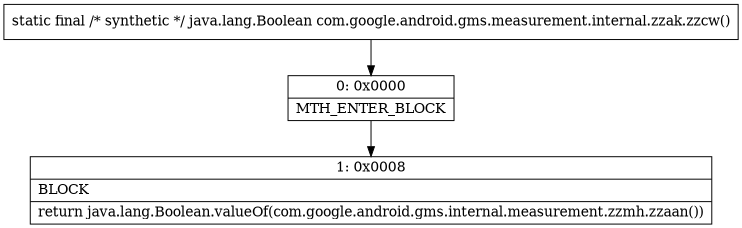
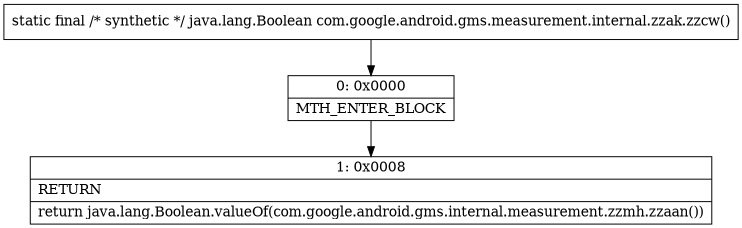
node "1: 0x0008": text "BLOCK" -> "RETURN"
